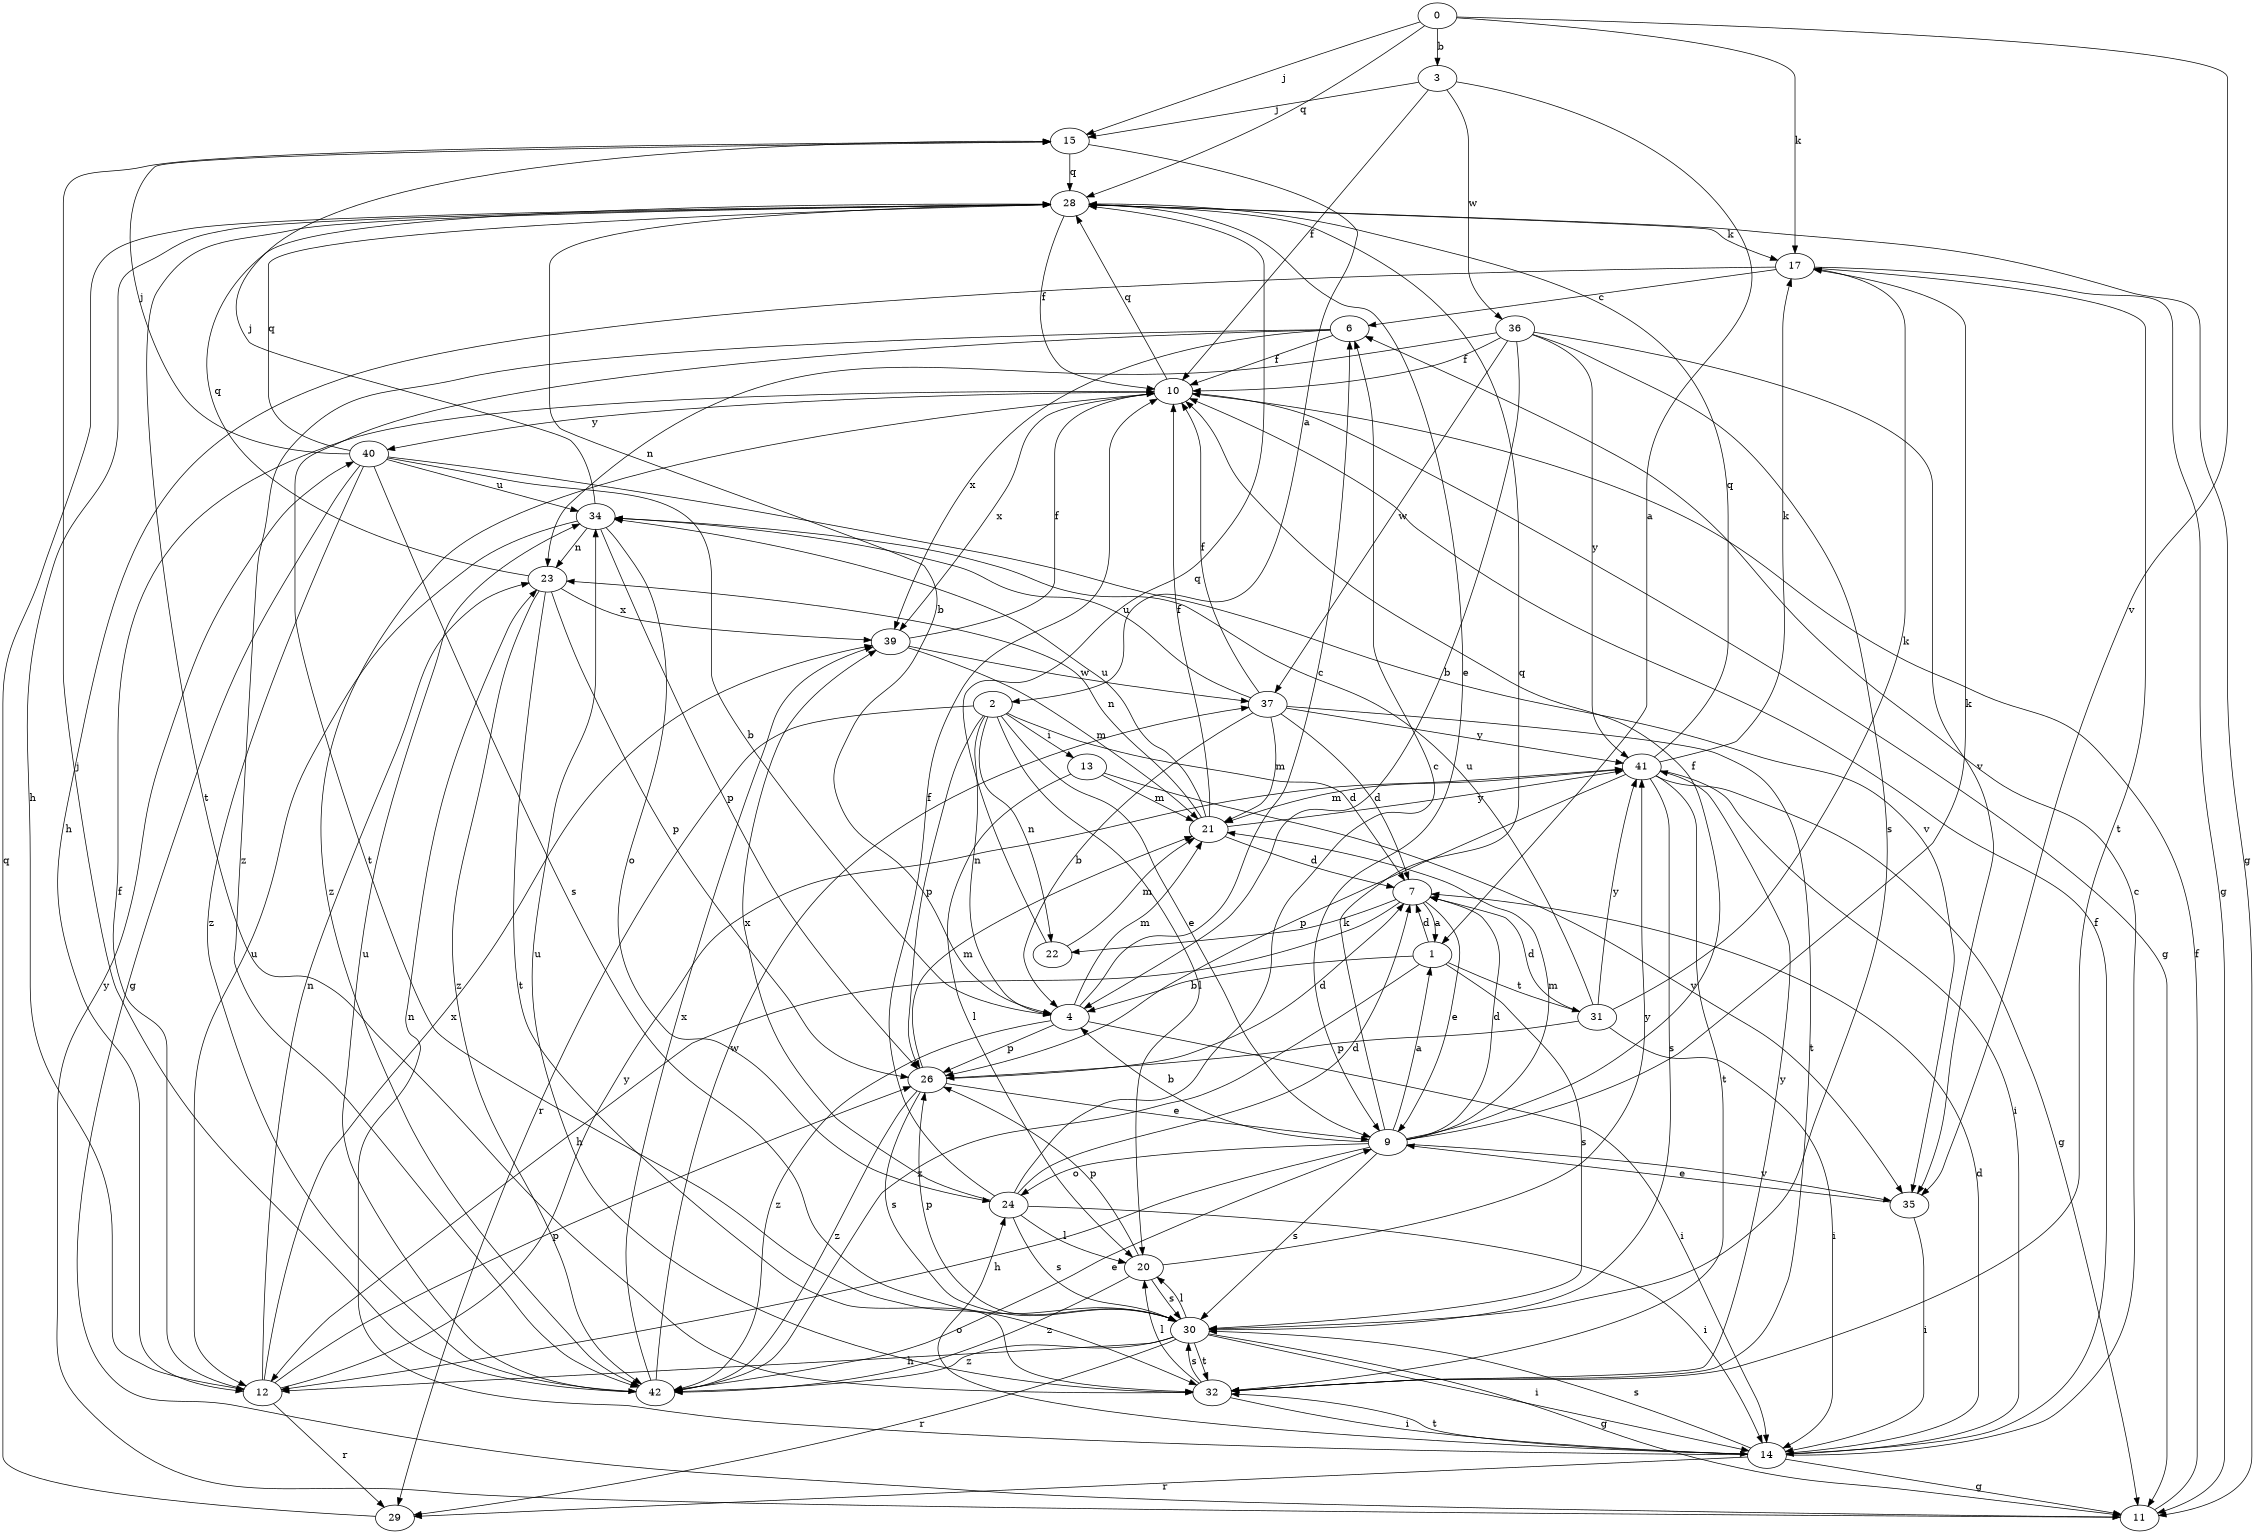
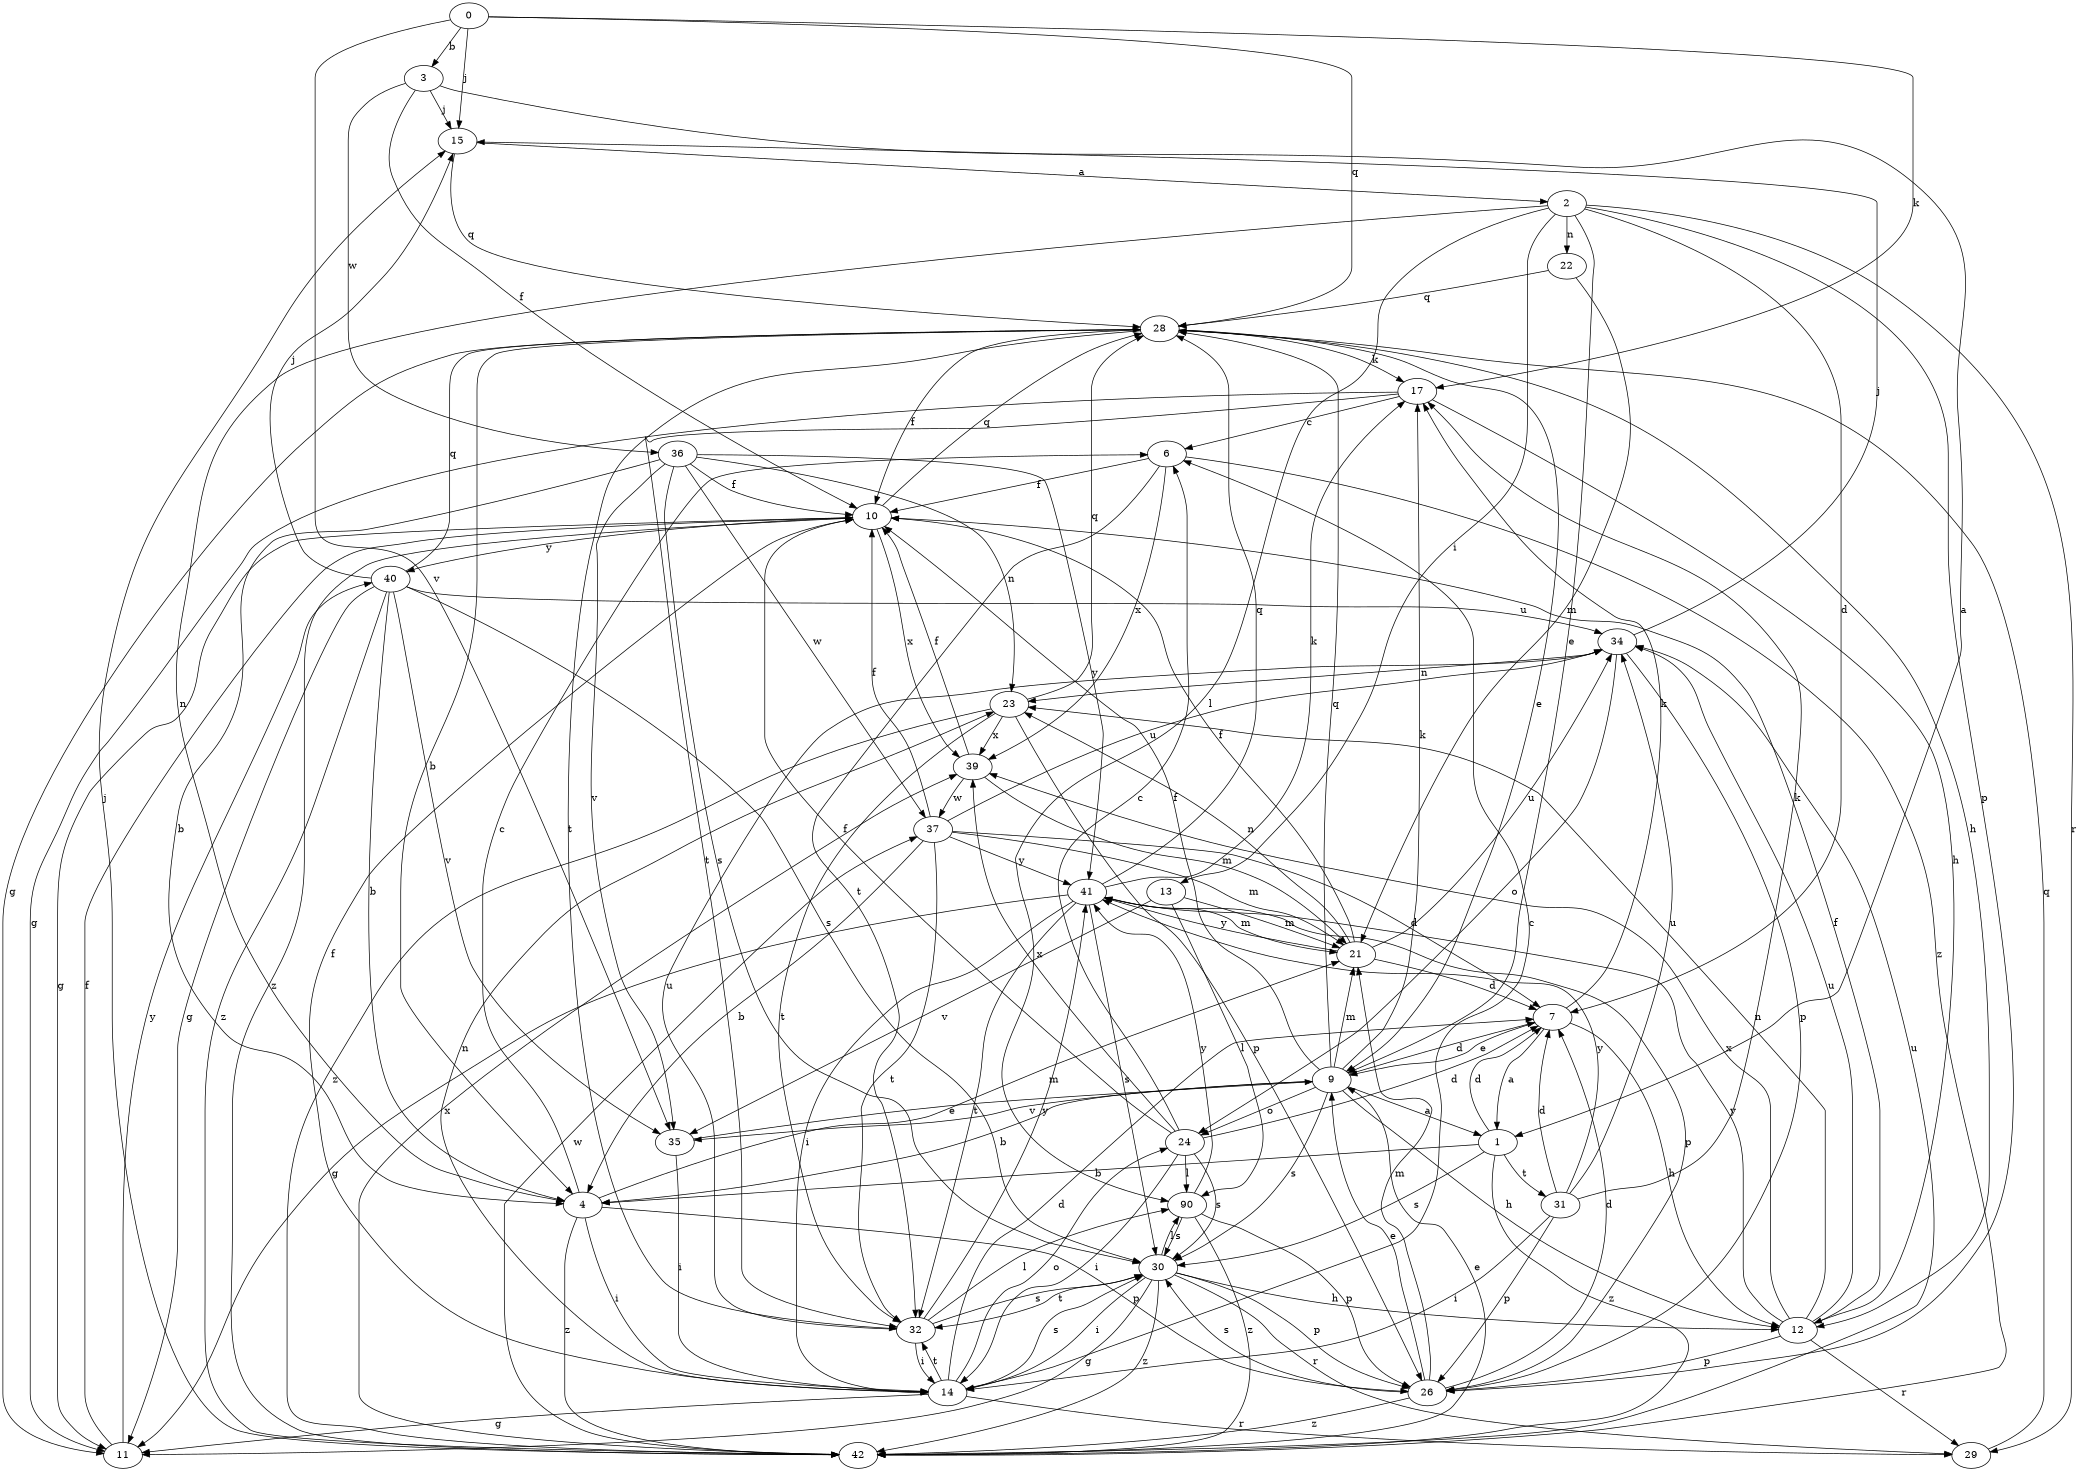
edge "34" -> "12": reversed
edge "7" -> "22": now "7" -> "17"
node "20": label "20" -> "90"
